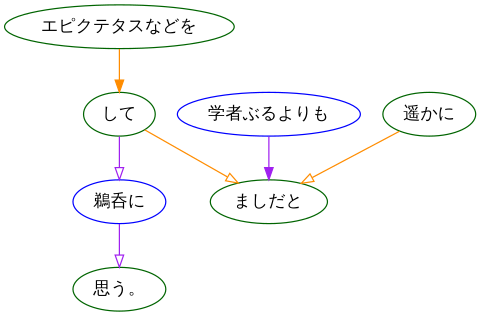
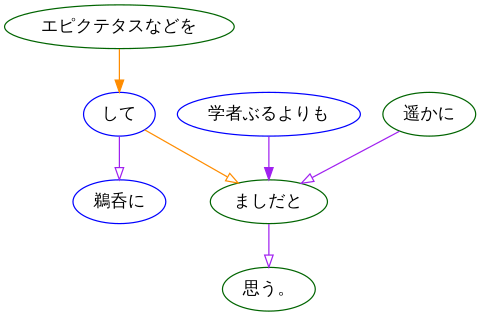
node "して": color darkgreen -> blue
edge "遥かに" -> "ましだと": color darkorange -> purple
edge "鵜呑に" -> "思う。": now "ましだと" -> "思う。"
